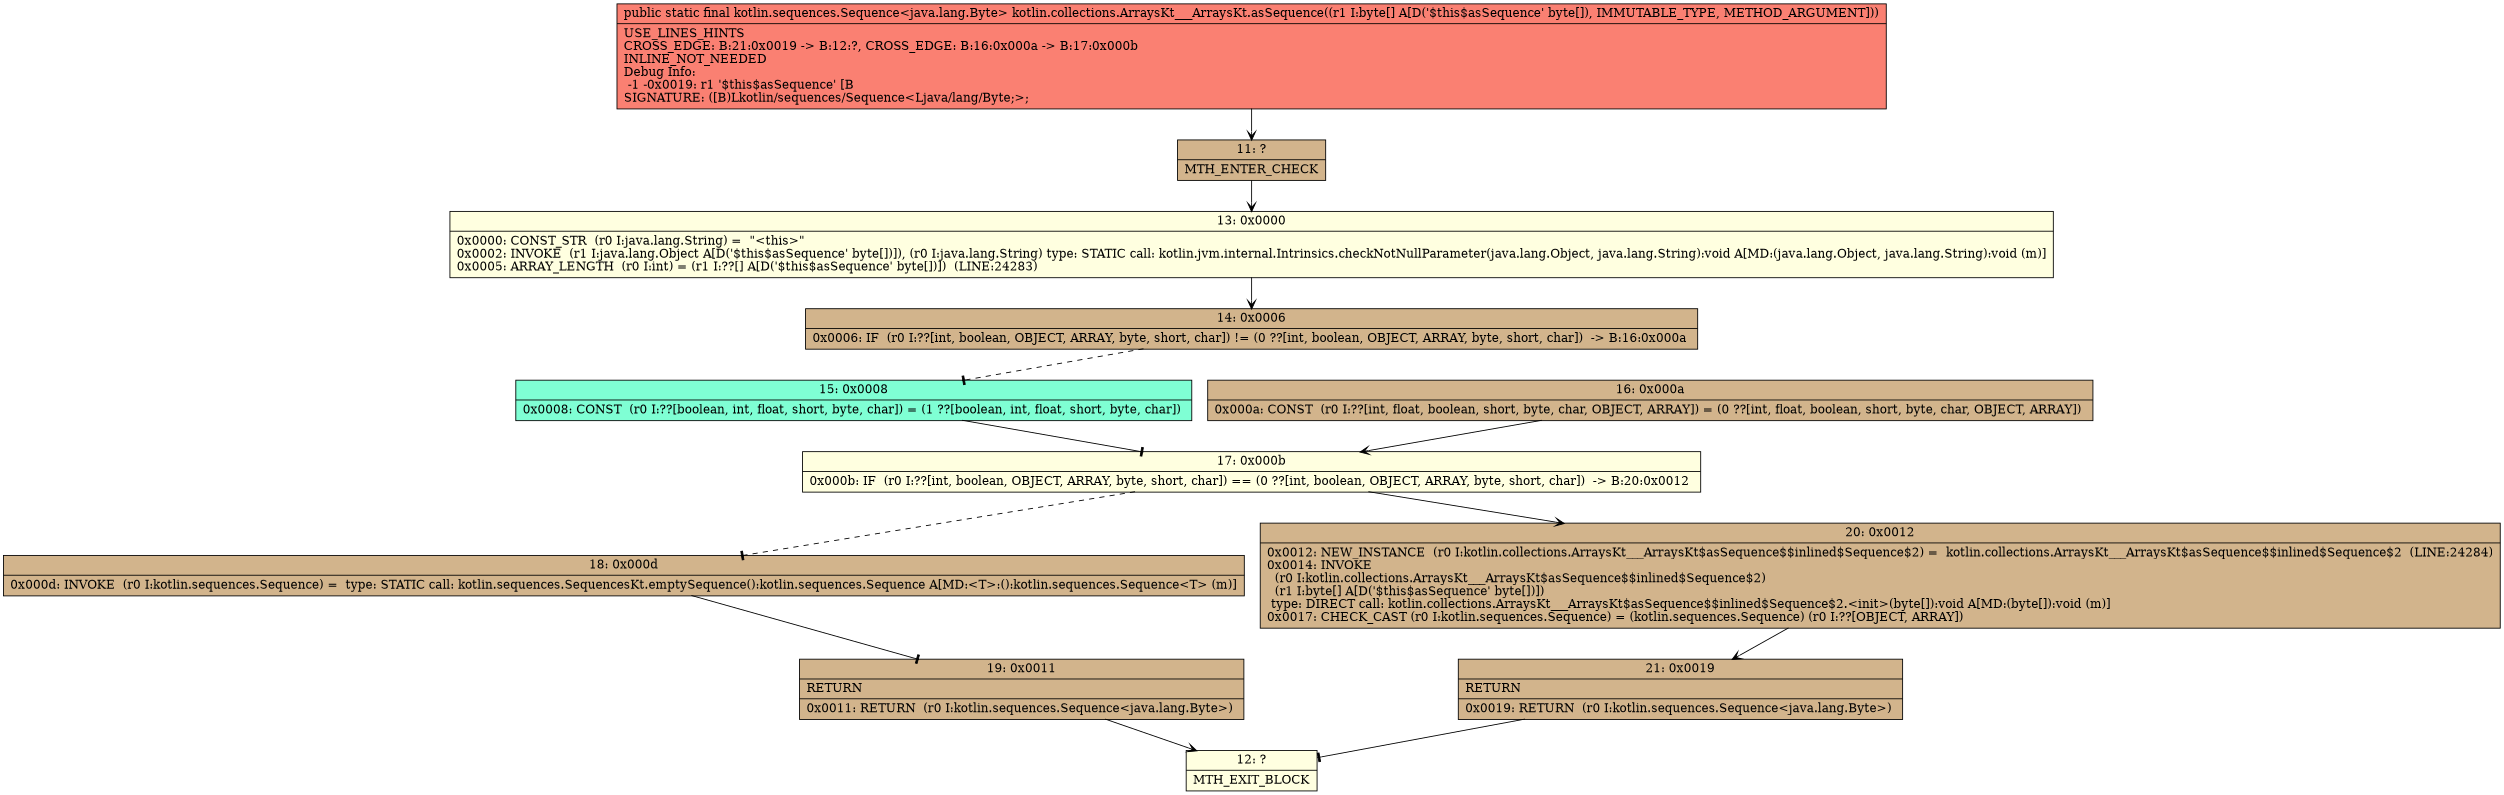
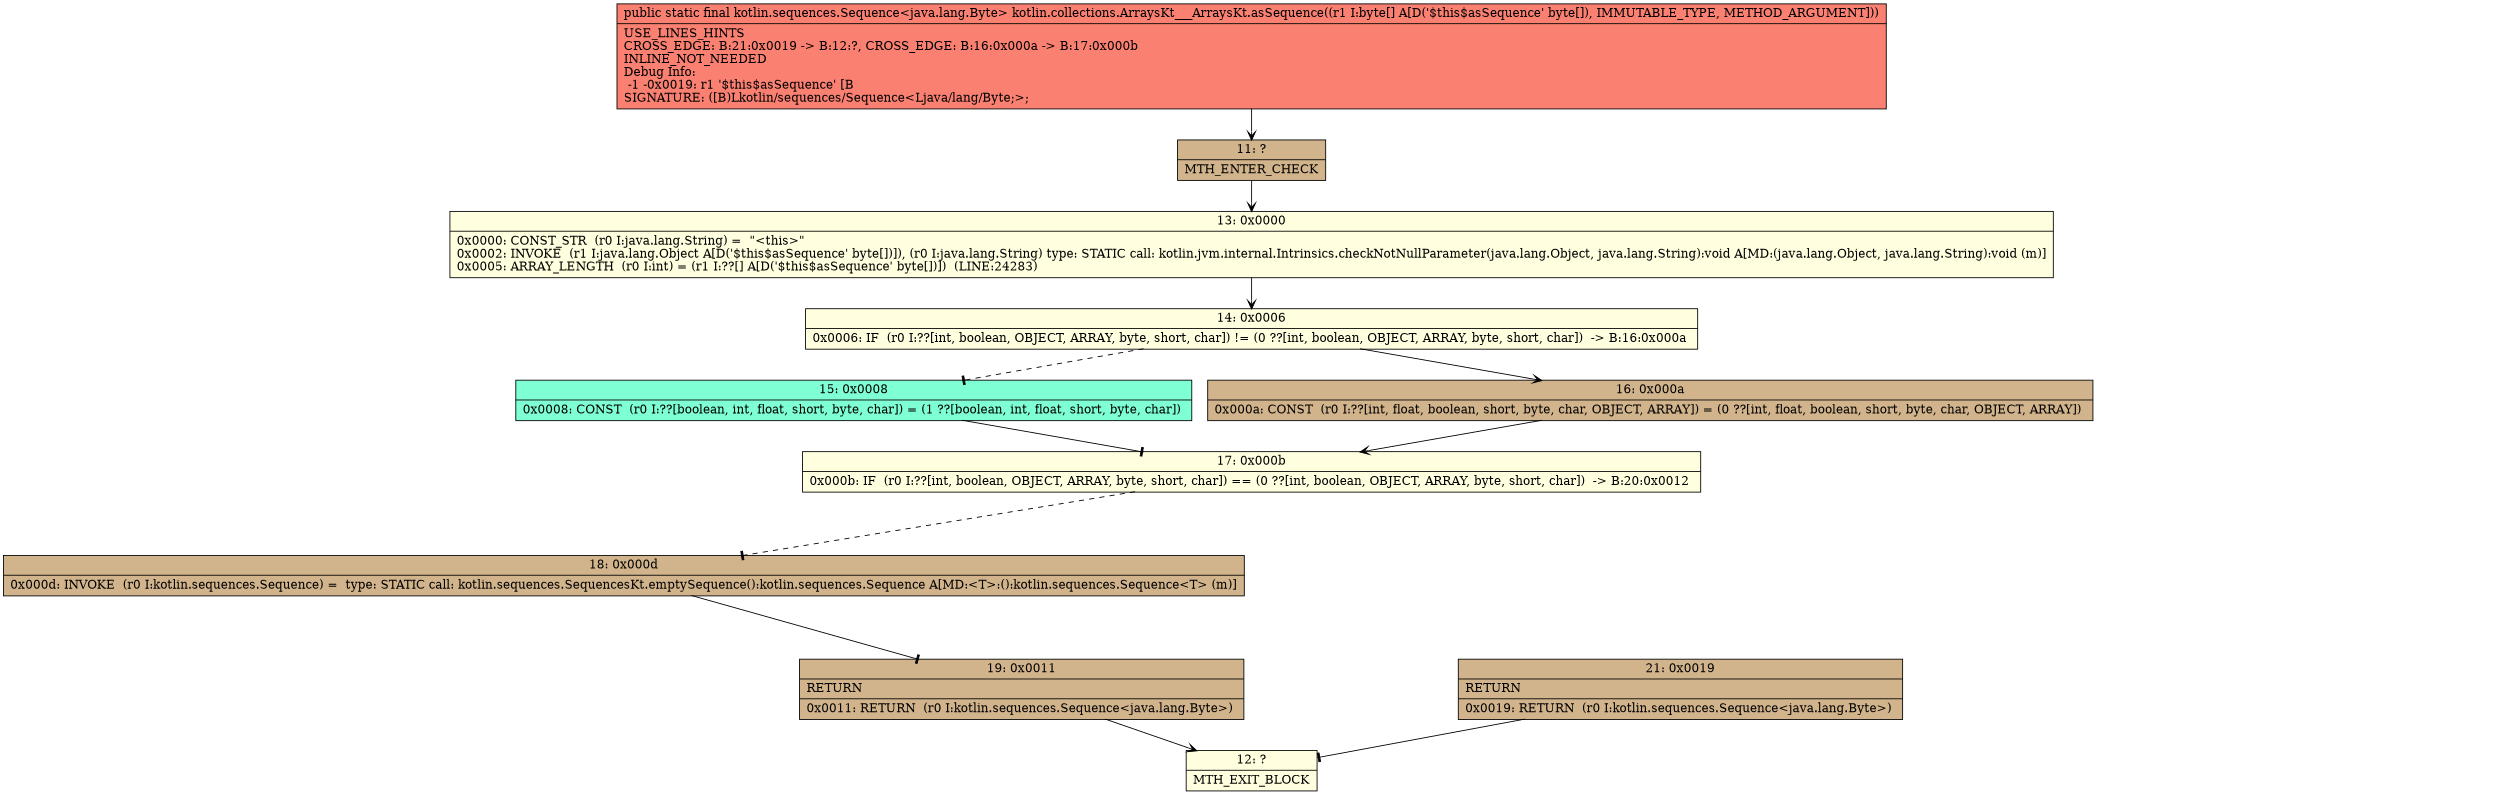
node "14: 0x0006": fillcolor tan -> lightyellow
edge "14: 0x0006" -> "16: 0x000a": added
node "20: 0x0012": removed
